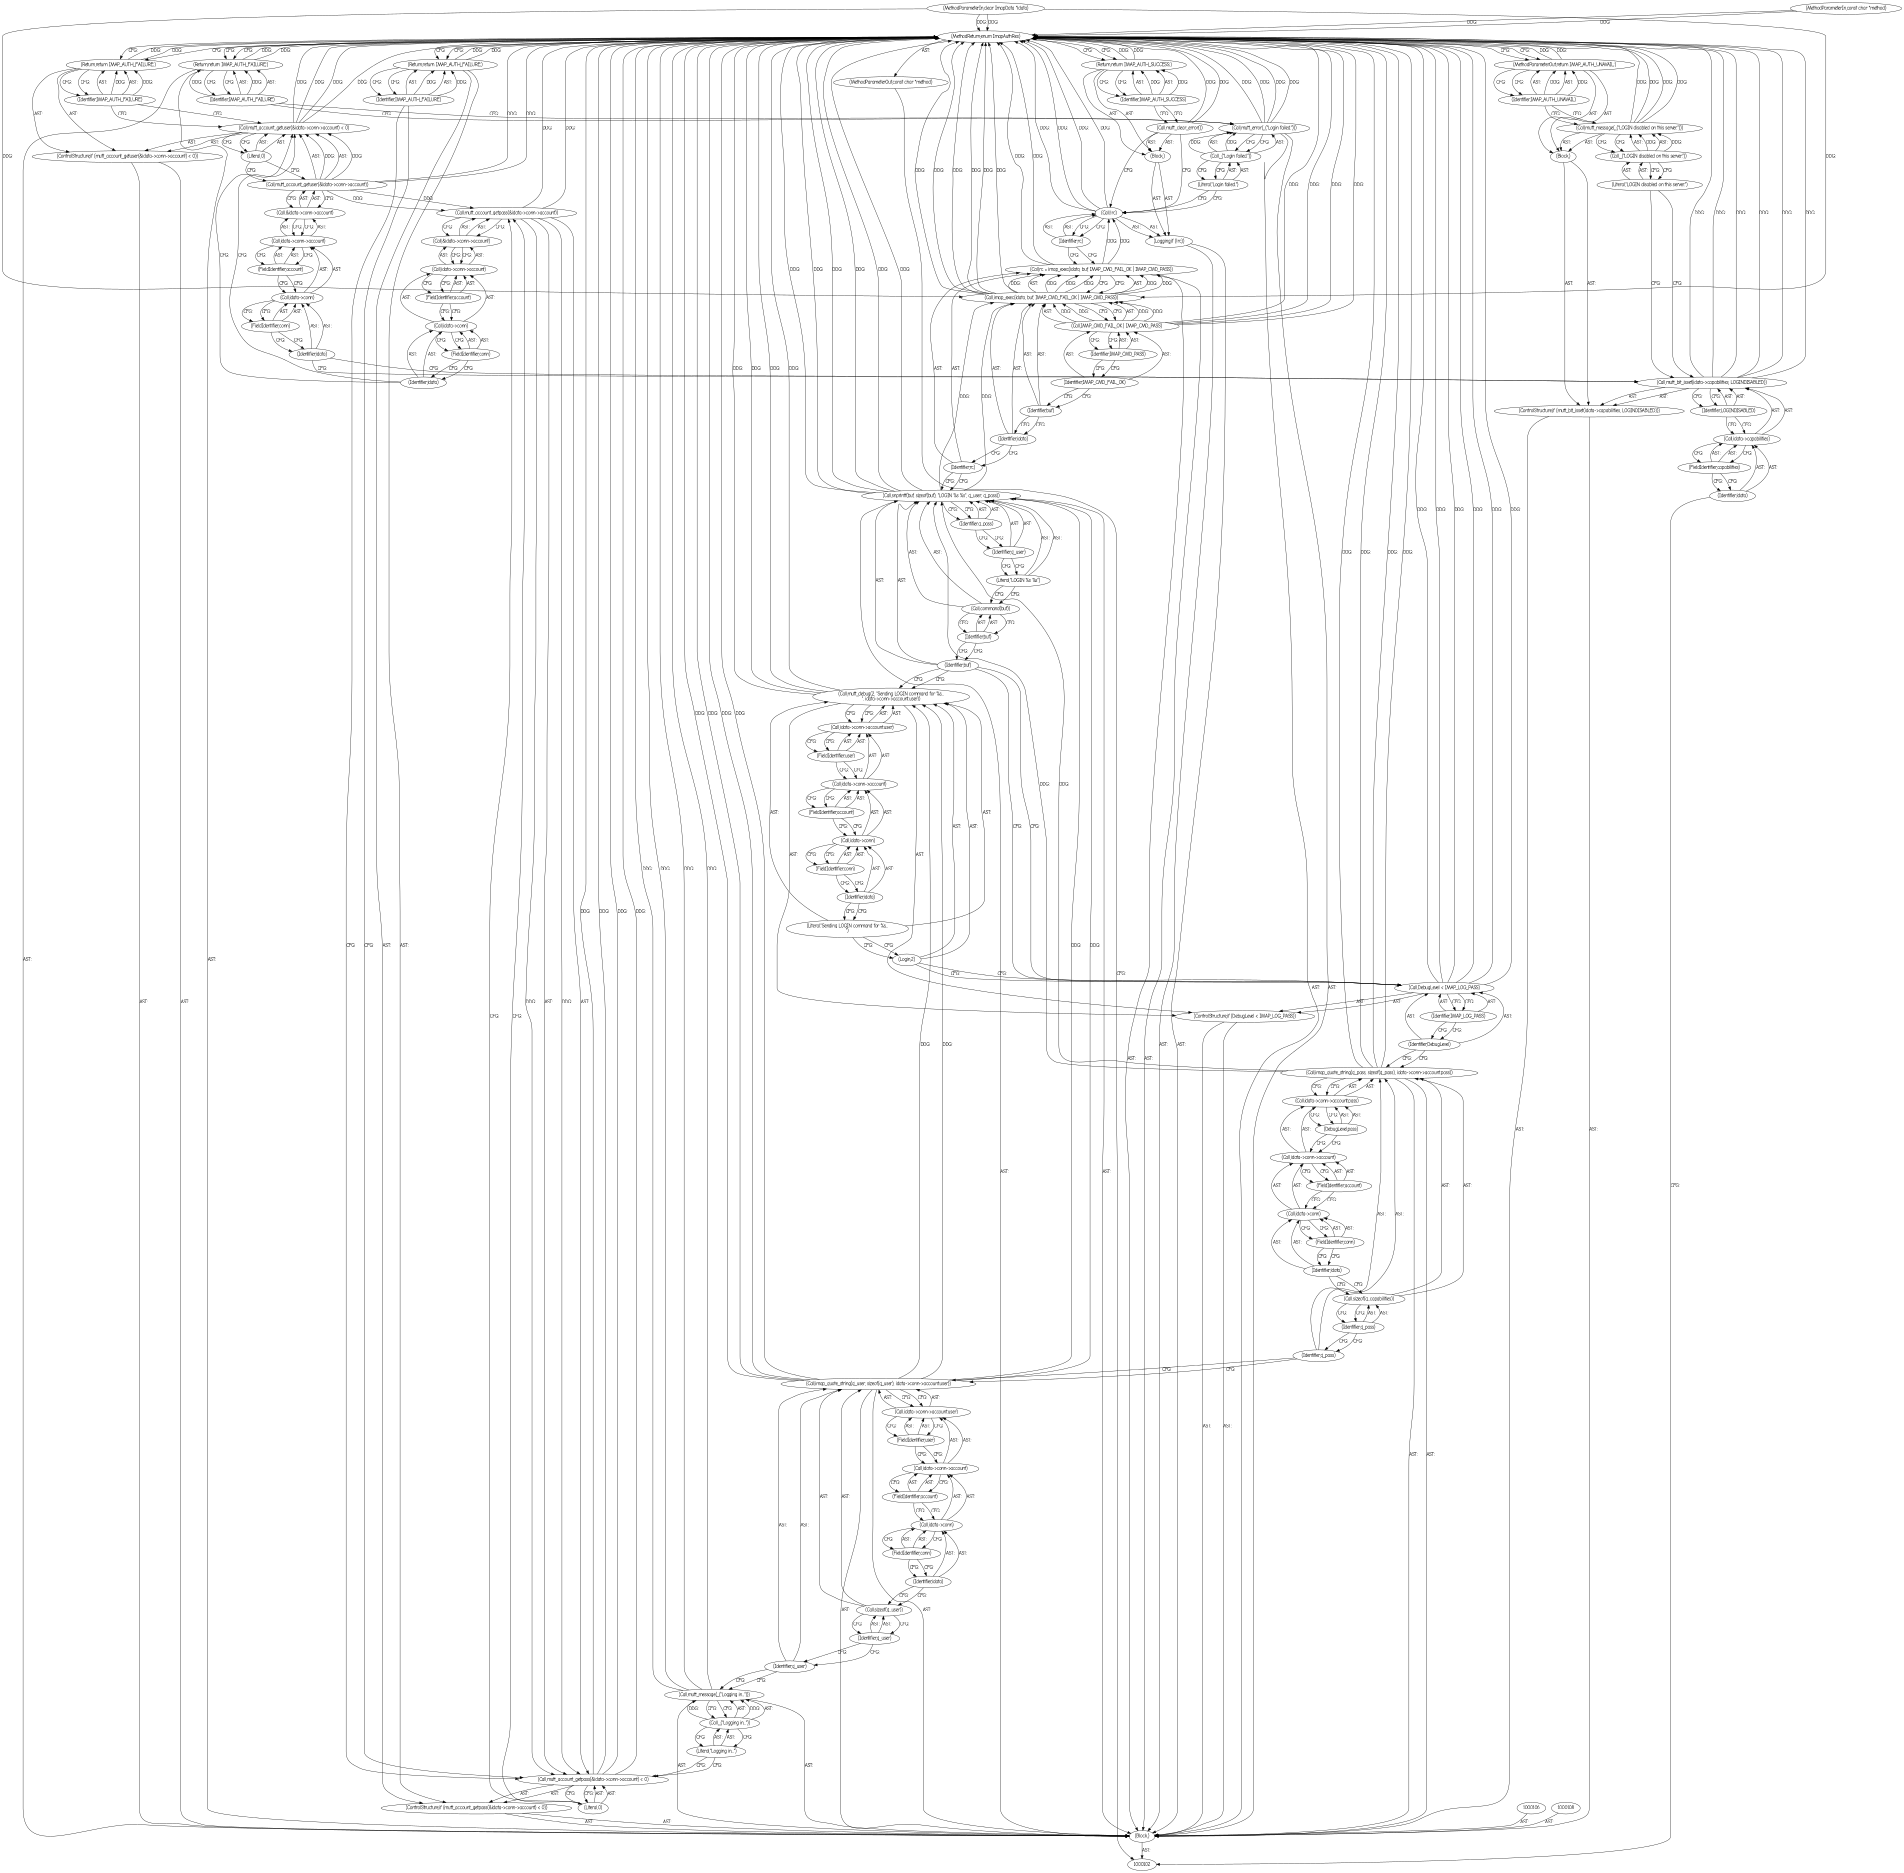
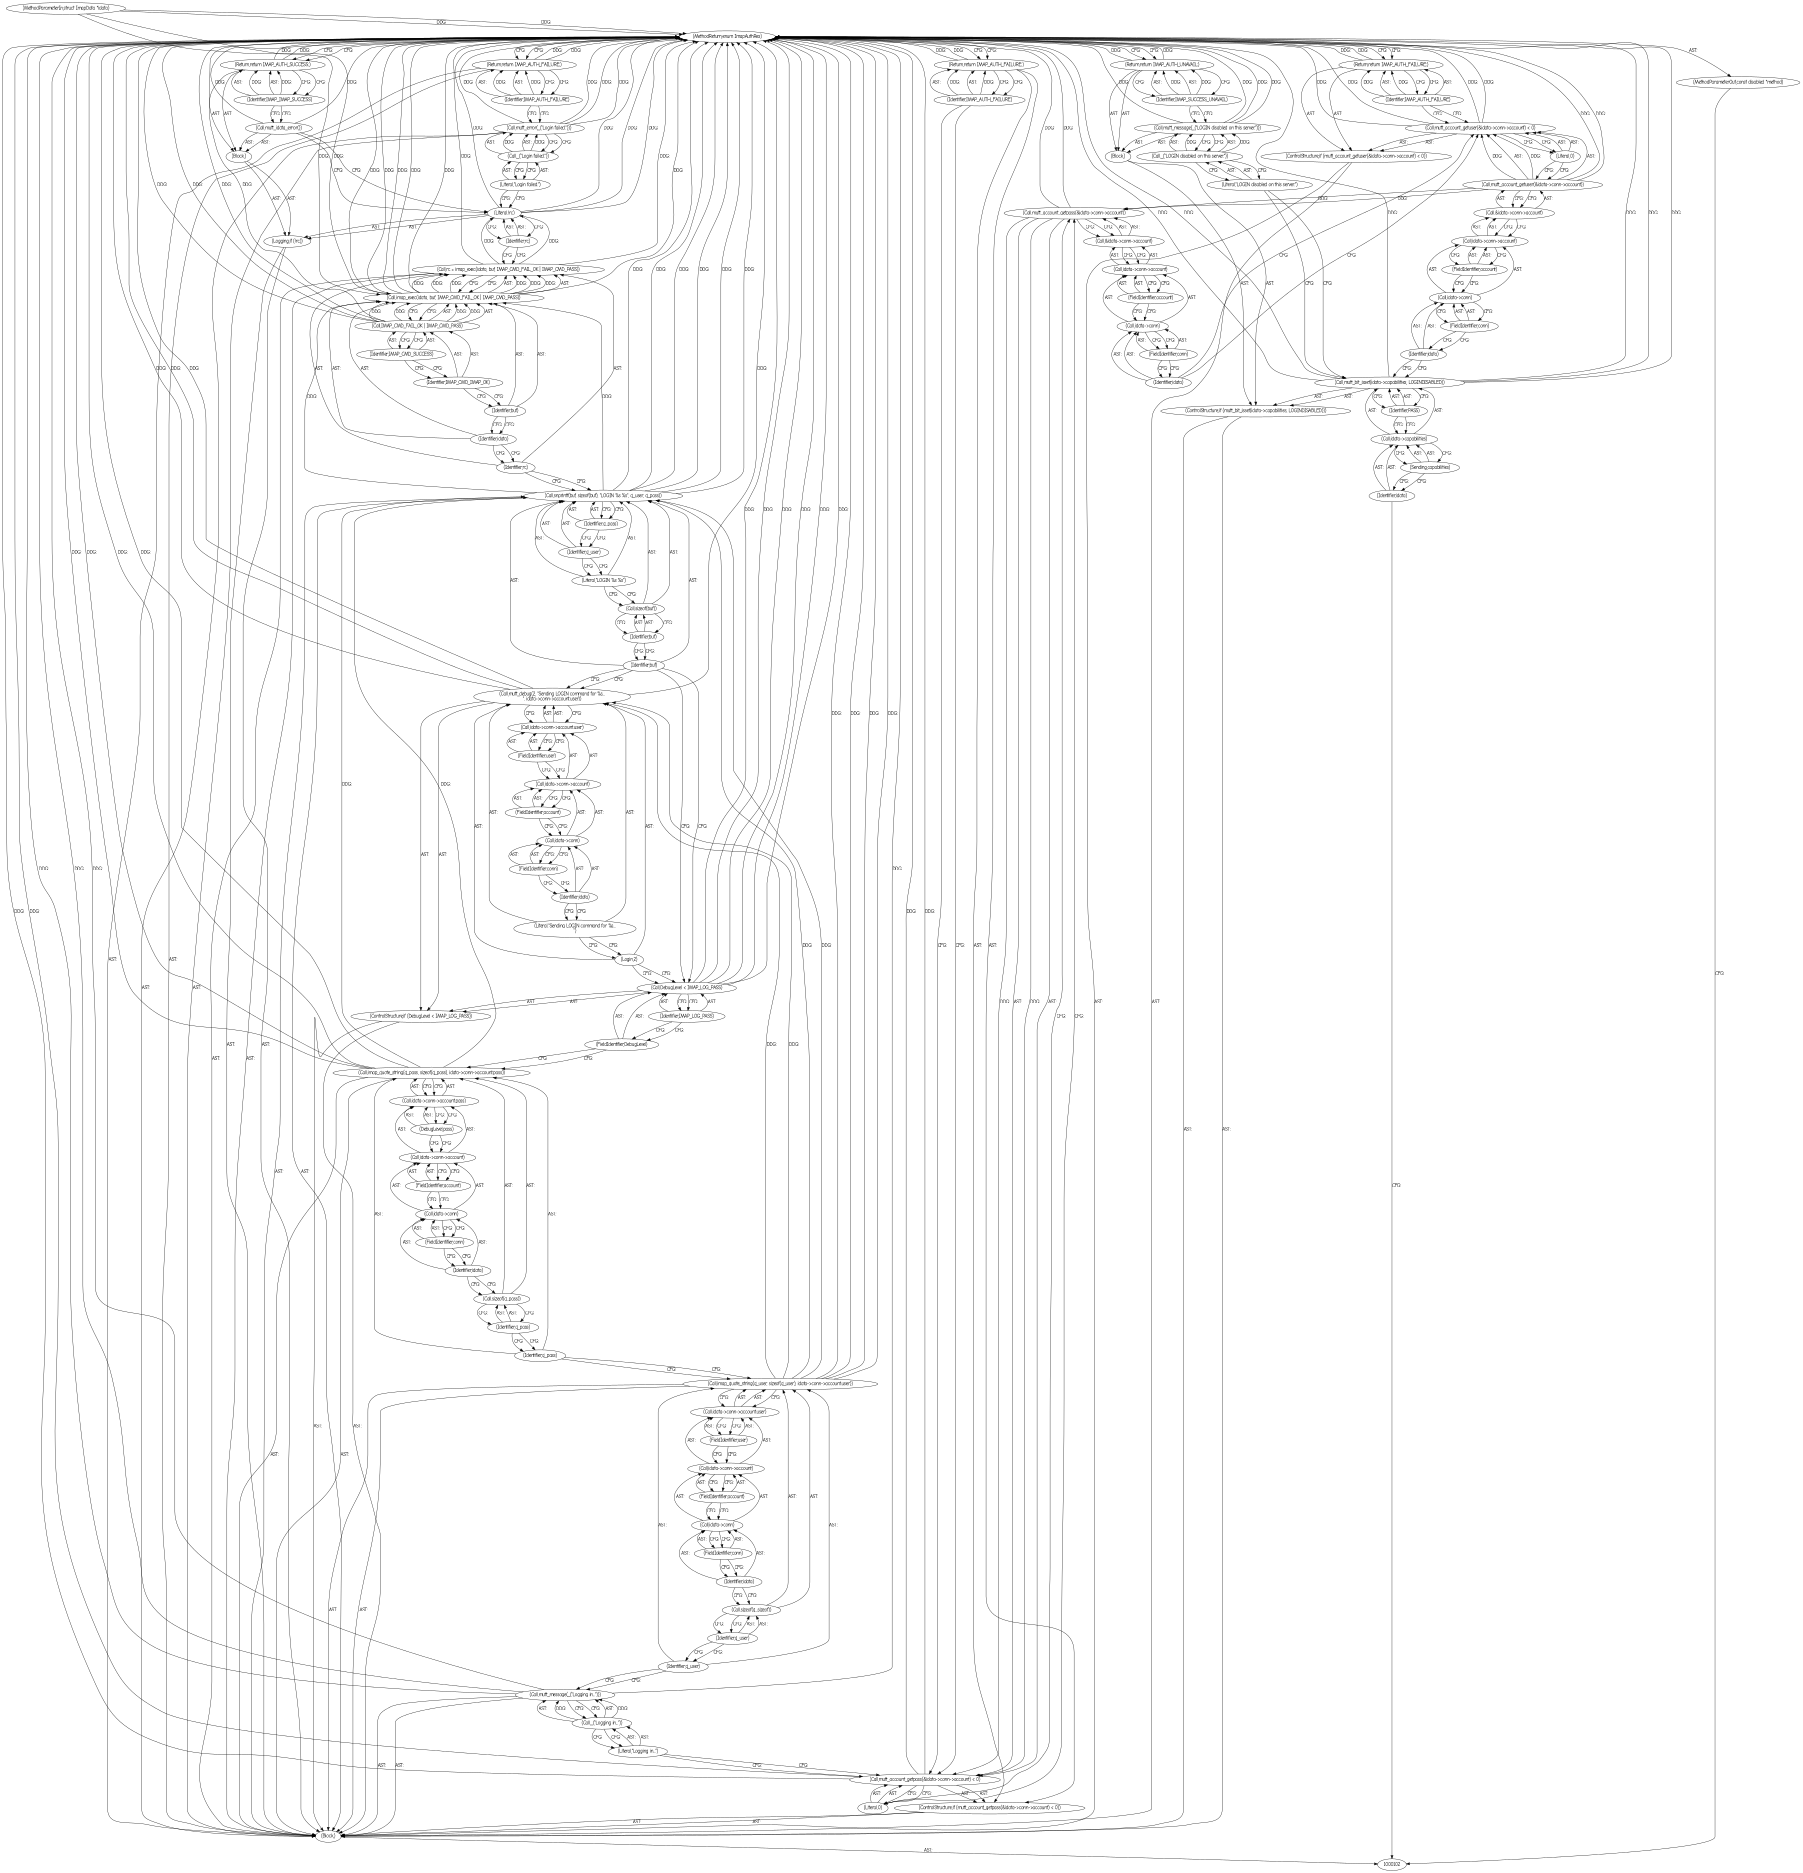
node "(MethodParameterIn,clear ImapData *idata)": label "(MethodParameterIn,clear ImapData *idata)" -> "(MethodParameterIn,struct ImapData *idata)"
node "(MethodParameterIn,const char *method)": removed
node "(MethodParameterOut,return IMAP_AUTH_UNAVAIL;)": label "(MethodParameterOut,return IMAP_AUTH_UNAVAIL;)" -> "(Return,return IMAP_AUTH_UNAVAIL;)"
node "(MethodParameterOut,const char *method)": label "(MethodParameterOut,const char *method)" -> "(MethodParameterOut,const disabled *method)"
node "(Identifier,IMAP_AUTH_SUCCESS)": label "(Identifier,IMAP_AUTH_SUCCESS)" -> "(Identifier,IMAP_IMAP_SUCCESS)"
node "(Identifier,IMAP_AUTH_UNAVAIL)": label "(Identifier,IMAP_AUTH_UNAVAIL)" -> "(Identifier,IMAP_SUCCESS_UNAVAIL)"
node "(Call,mutt_clear_error())": label "(Call,mutt_clear_error())" -> "(Call,mutt_idata_error())"
node "(Call,!rc)": label "(Call,!rc)" -> "(Literal,!rc)"
node "(Identifier,IMAP_CMD_PASS)": label "(Identifier,IMAP_CMD_PASS)" -> "(Identifier,IMAP_CMD_SUCCESS)"
node "(Identifier,IMAP_CMD_FAIL_OK)": label "(Identifier,IMAP_CMD_FAIL_OK)" -> "(Identifier,IMAP_CMD_IMAP_OK)"
node "(Identifier,LOGINDISABLED)": label "(Identifier,LOGINDISABLED)" -> "(Identifier,PASS)"
node "(FieldIdentifier,capabilities)": label "(FieldIdentifier,capabilities)" -> "(Sending,capabilities)"
node "(Call,command(buf))": label "(Call,command(buf))" -> "(Call,sizeof(buf))"
node "(Identifier,DebugLevel)": label "(Identifier,DebugLevel)" -> "(FieldIdentifier,DebugLevel)"
node "(Call,sizeof(q_capabilities))": label "(Call,sizeof(q_capabilities))" -> "(Call,sizeof(q_pass))"
node "(Call,sizeof(q_user))": label "(Call,sizeof(q_user))" -> "(Call,sizeof(q_sizeof))"
node "1000106": removed
node "1000108": removed
